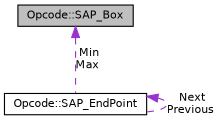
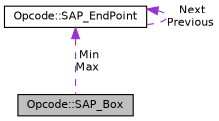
edge "Opcode::SAP_EndPoint" -> "Opcode::SAP_Box": reversed
